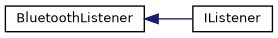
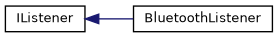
edge "IListener" -> "BluetoothListener": reversed
